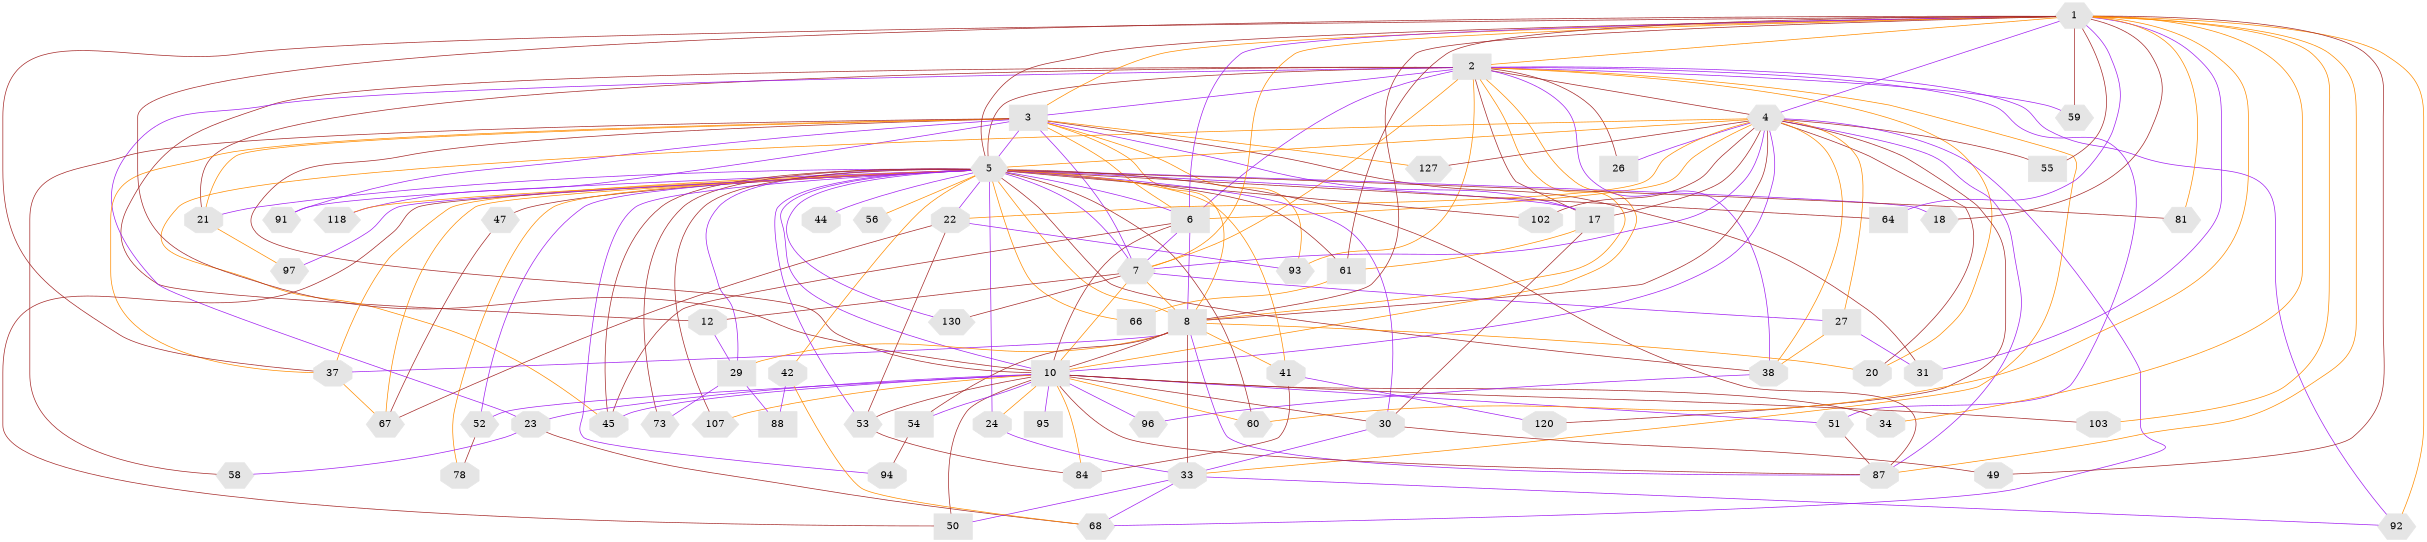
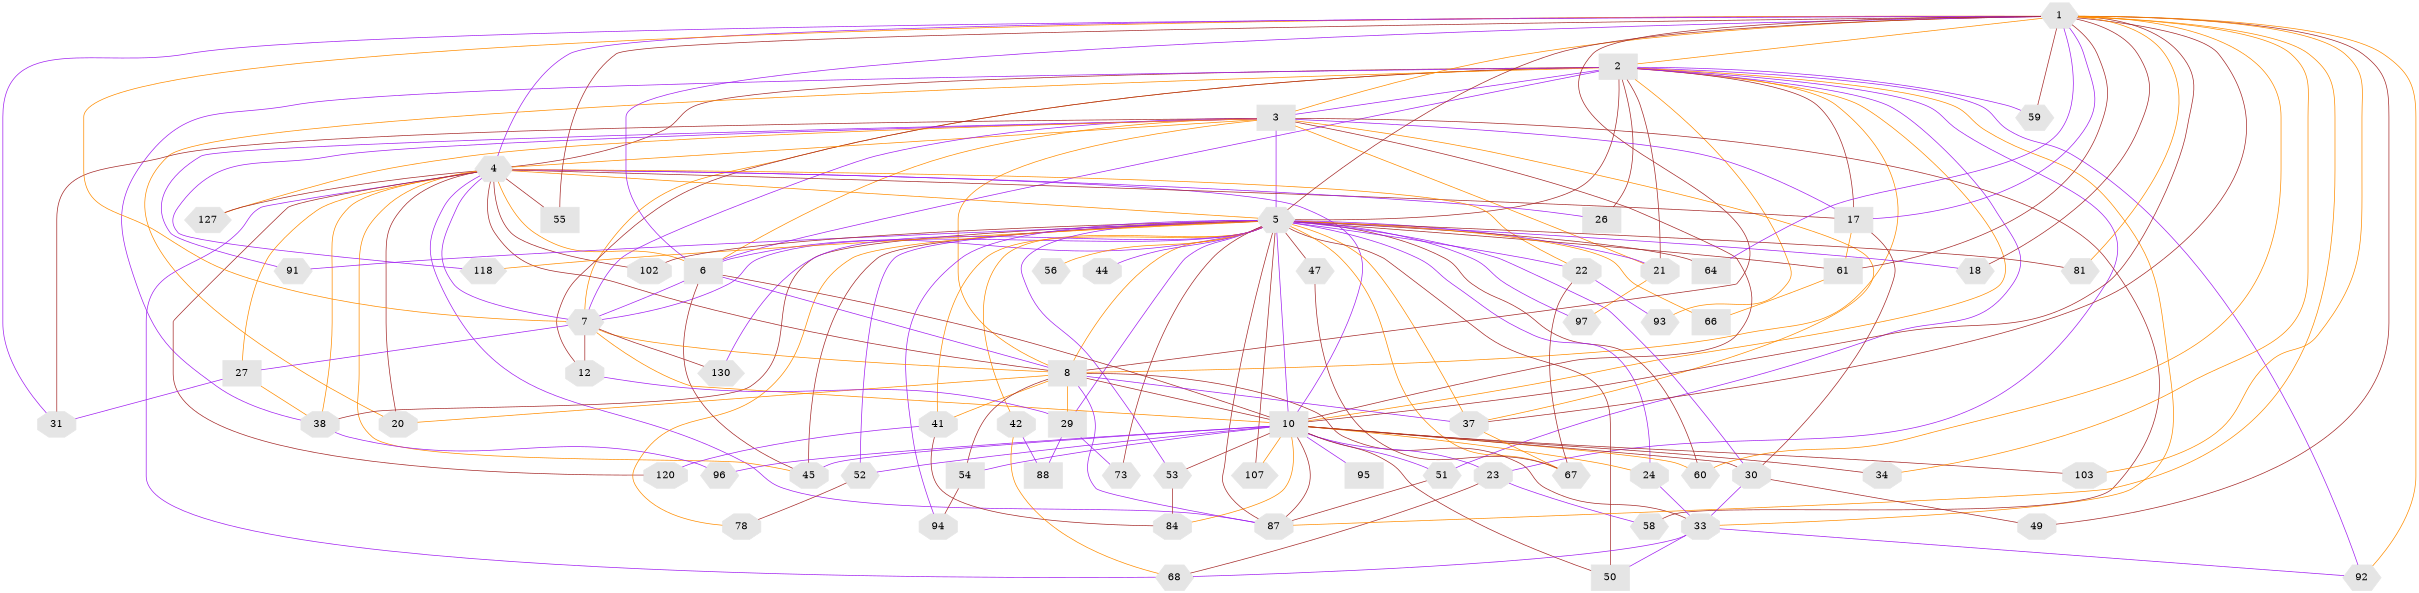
edge "3" -- "93": now "3" -- "4"
edge "5" -- "17": now "1" -- "17"
edge "22" -- "53": removed
